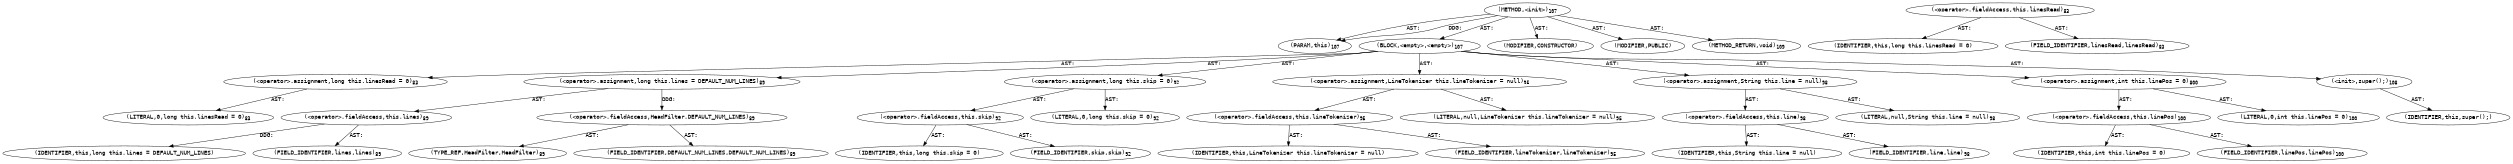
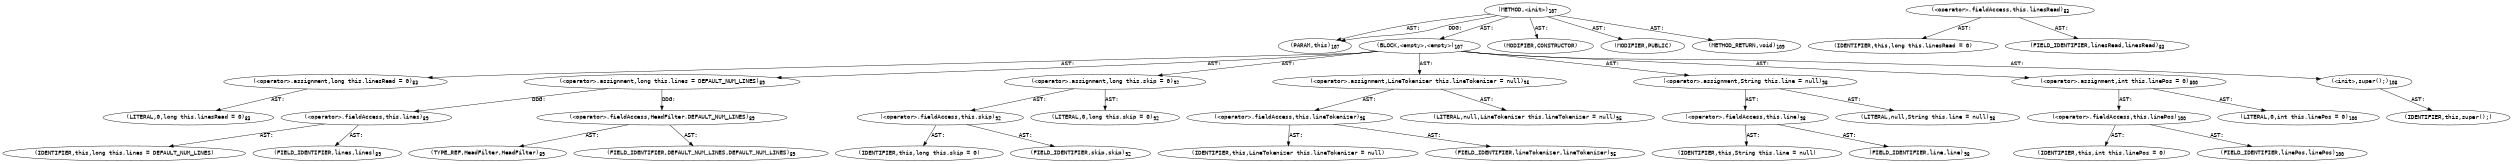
edge "(<operator>.assignment,long this.lines = DEFAULT_NUM_LINES)" -> "(<operator>.fieldAccess,this.lines)": label "AST: " -> "DDG: "
edge "(<operator>.fieldAccess,this.lines)" -> "(IDENTIFIER,this,long this.lines = DEFAULT_NUM_LINES)": label "DDG: " -> "AST: "
